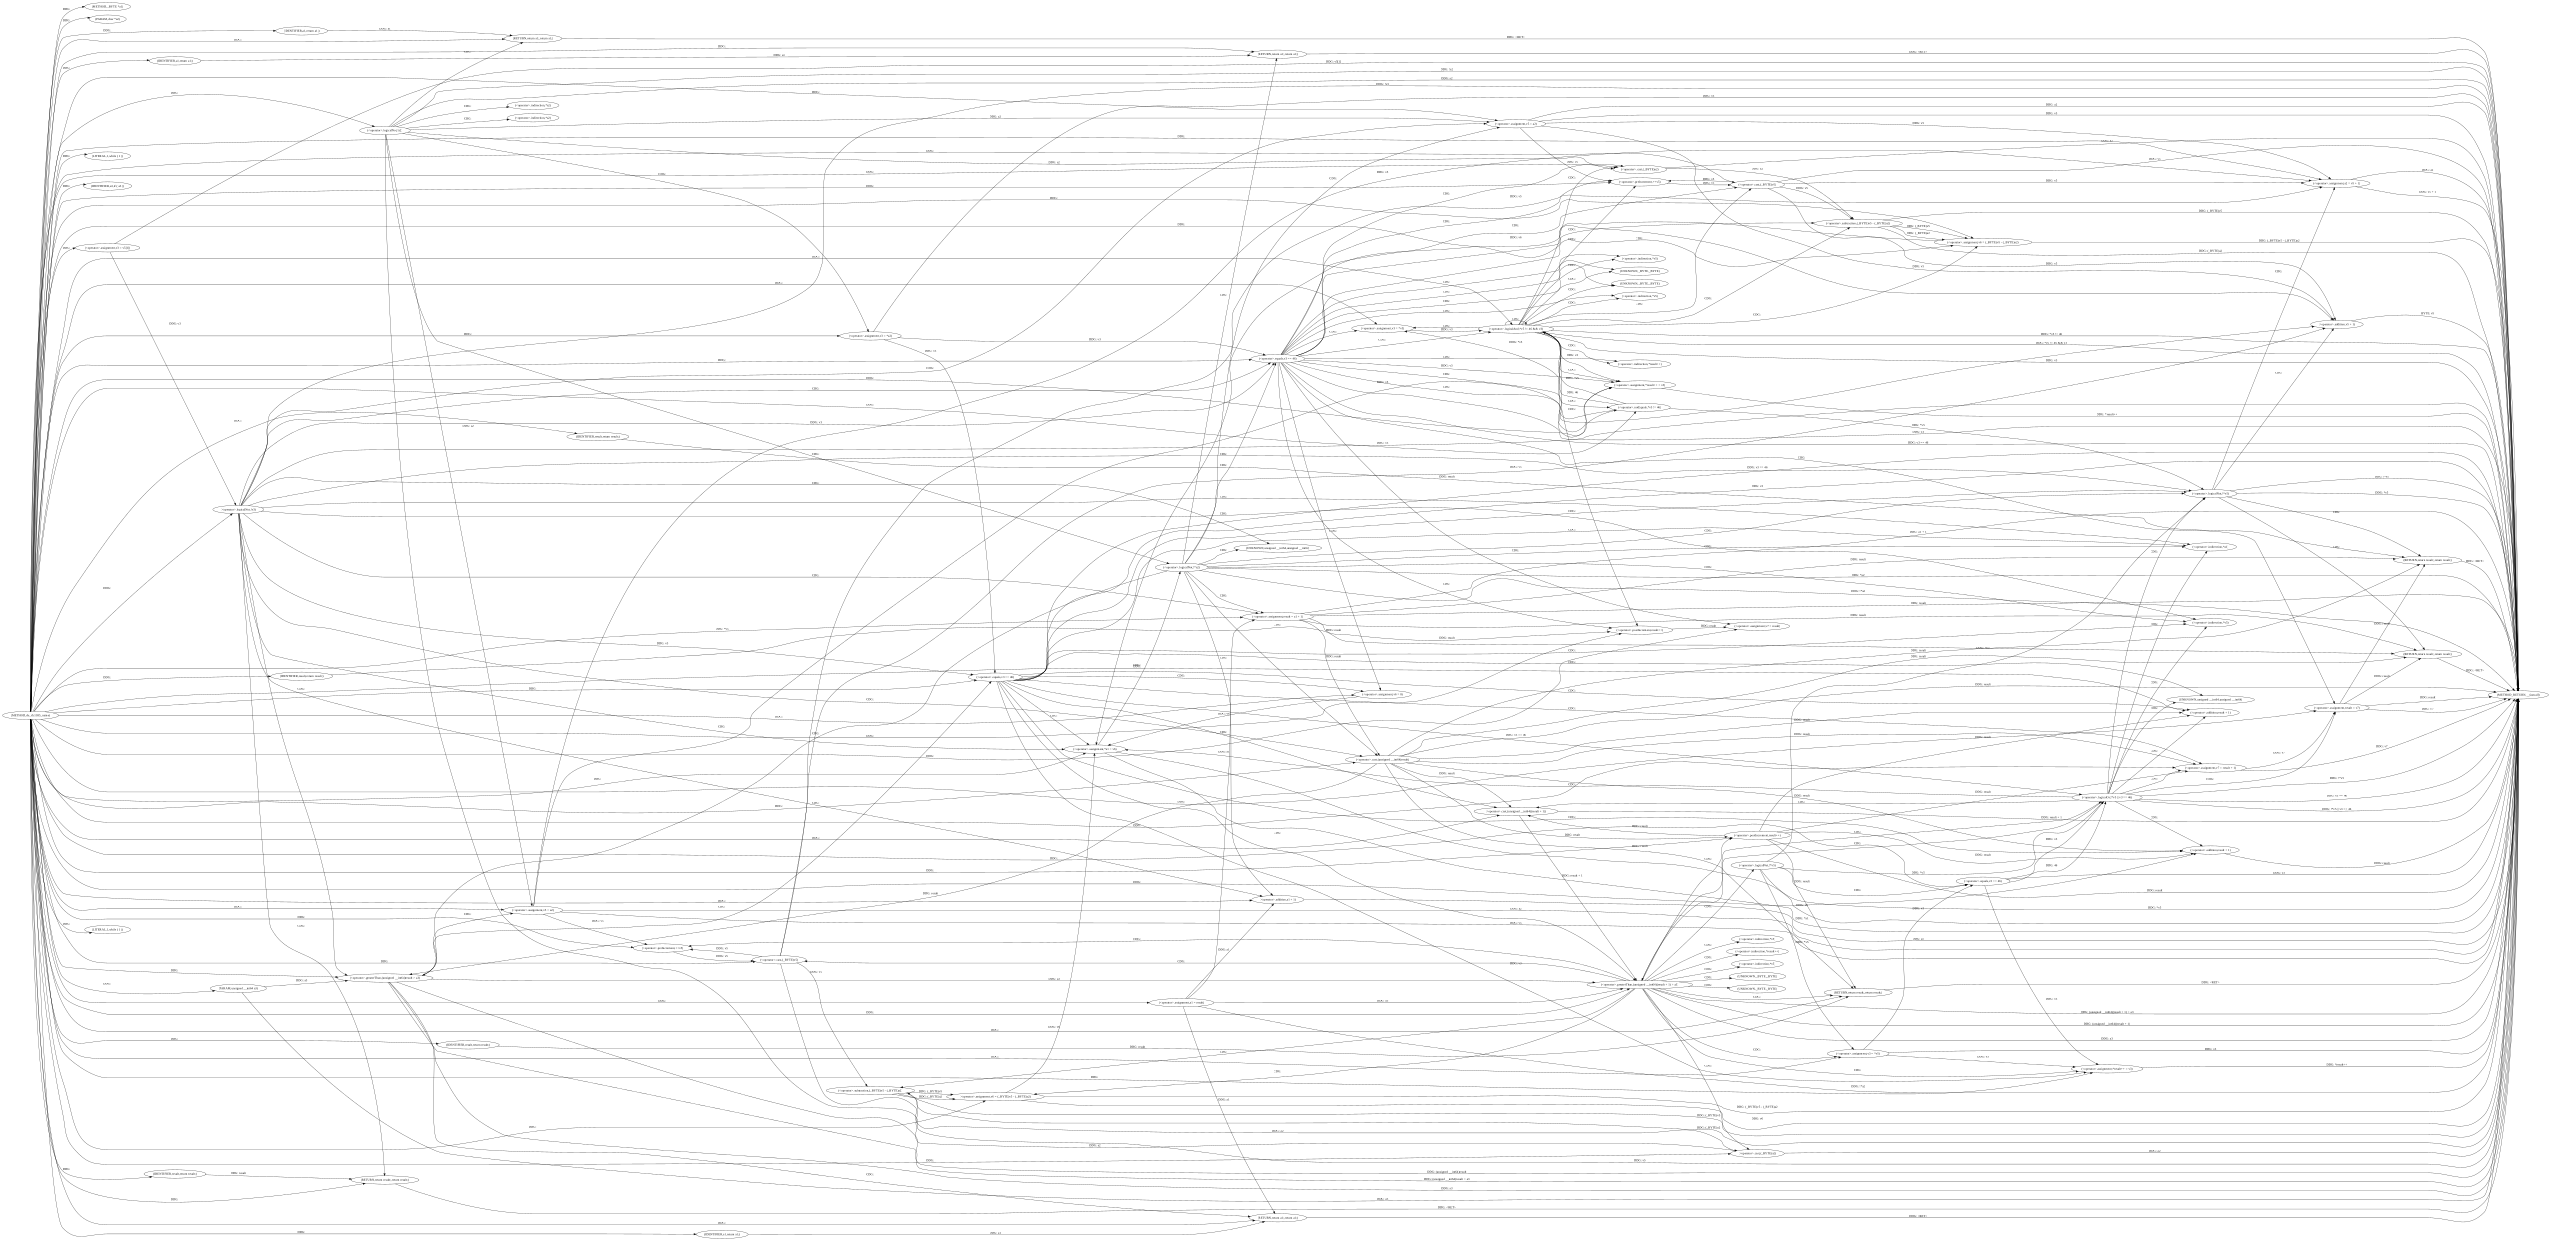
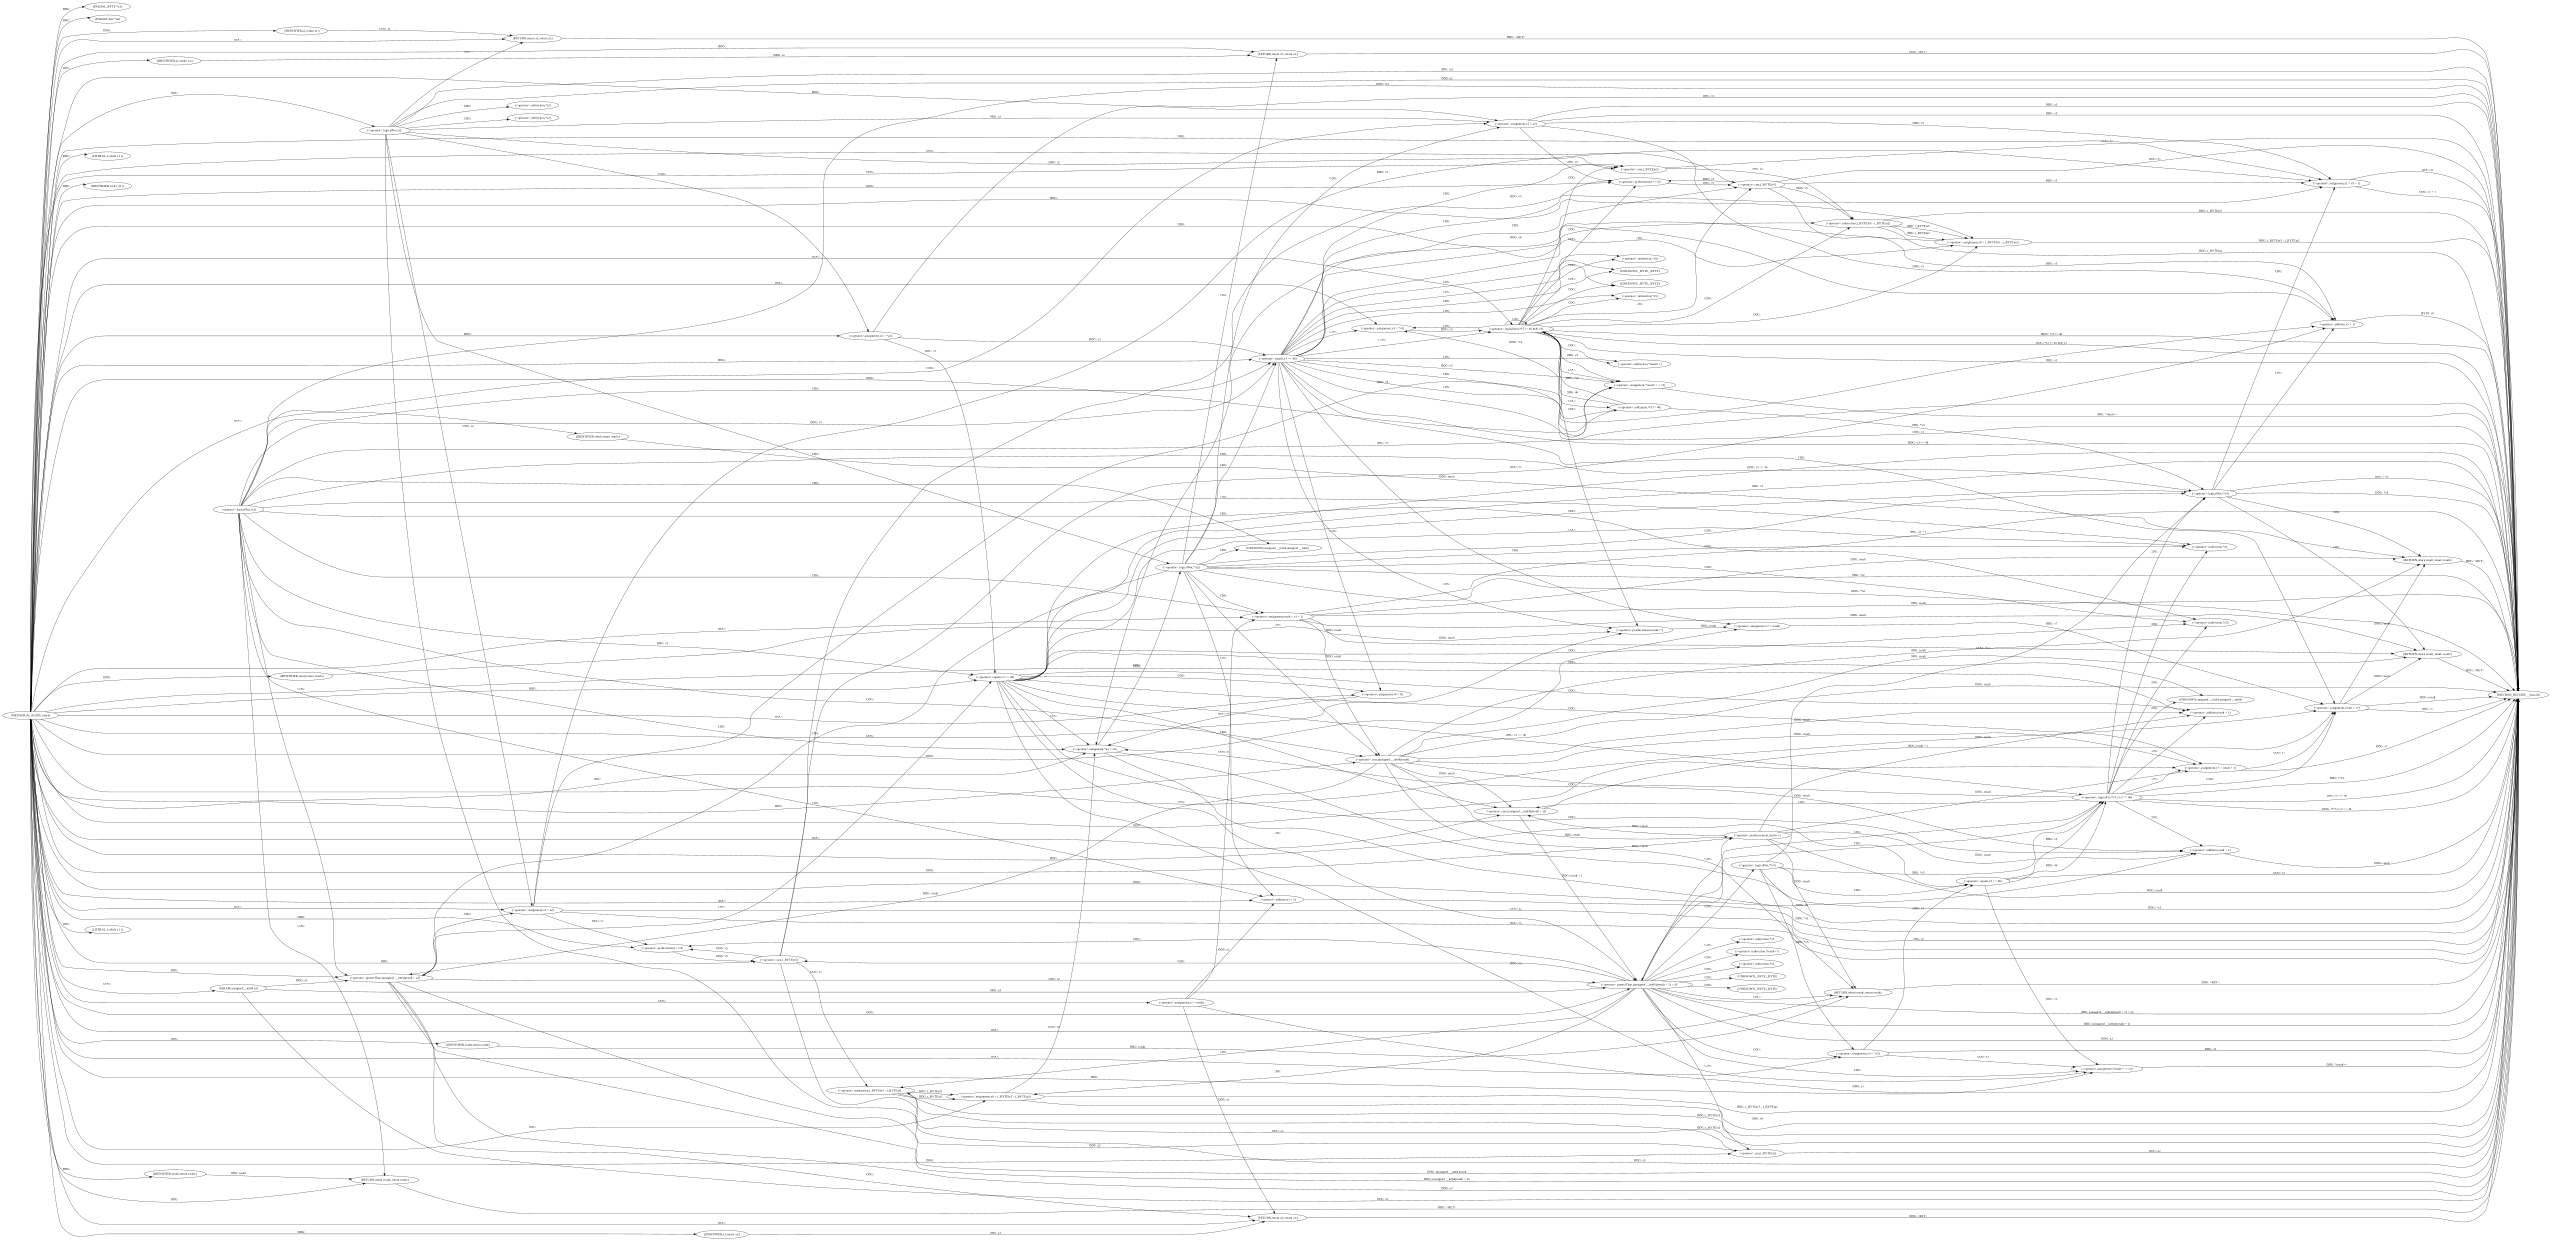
node "(METHOD,_BYTE *a1)": label "(METHOD,_BYTE *a1)" -> "(PARAM,_BYTE *a1)"
node "(<operator>.assignment,v3 = v5[1])": removed
edge "(METHOD,do_rfc1035_name)" -> "(<operator>.notEquals,*v5 != 46)": removed, label "DDG:"
edge "(METHOD,do_rfc1035_name)" -> "(<operator>.logicalNot,!v3)": removed, label "DDG:"
edge "(METHOD,do_rfc1035_name)" -> "(<operator>.assignment,result = a1 + 1)": label "DDG: *v5" -> "DDG: "
edge "(<operator>.assignment,v7 = result)" -> "(<operator>.assignment,result = v7)": added, label "DDG: v7"
edge "(<operator>.cast,(unsigned __int64)(result + 1))" -> "(METHOD_RETURN,__fastcall)": now "(<operator>.cast,(unsigned __int64)(result + 1))" -> "(<operator>.assignment,result = v7)"
edge "(<operator>.assignment,a1 = result)" -> "(<operator>.greaterThan,(unsigned __int64)(result + 1) > a3)": now "(PARAM,unsigned __int64 a3)" -> "(<operator>.greaterThan,(unsigned __int64)(result + 1) > a3)"
edge "(<operator>.assignment,a1 = result)" -> "(METHOD_RETURN,__fastcall)": label "DDG: !*a2" -> "DDG: a1"
